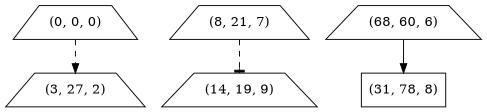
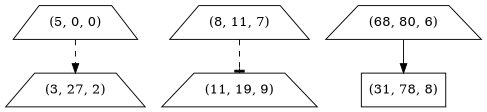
node "(0, 0, 0)": label "(0, 0, 0)" -> "(5, 0, 0)"
node "(8, 21, 7)": label "(8, 21, 7)" -> "(8, 11, 7)"
node "(68, 60, 6)": label "(68, 60, 6)" -> "(68, 80, 6)"
node "(14, 19, 9)": label "(14, 19, 9)" -> "(11, 19, 9)"
